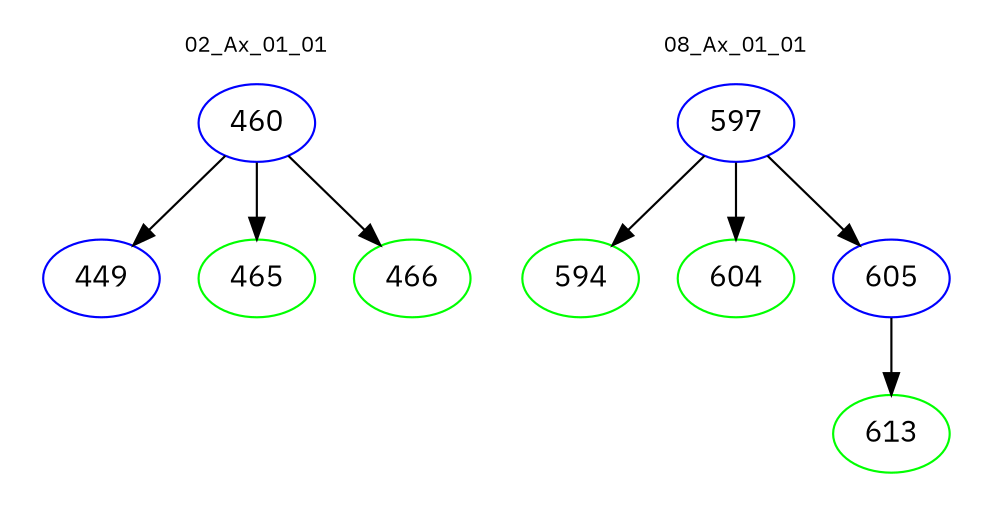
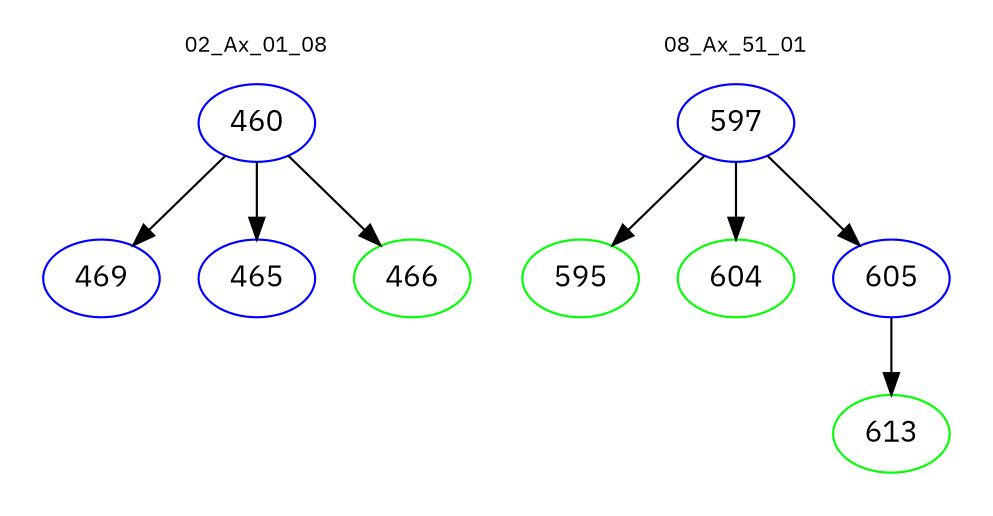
cluster "02_Ax_01_01": label "02_Ax_01_01" -> "02_Ax_01_08"
cluster "08_Ax_01_01": label "08_Ax_01_01" -> "08_Ax_51_01"
node "449": label "449" -> "469"
node "465": color green -> blue
node "594": label "594" -> "595"
